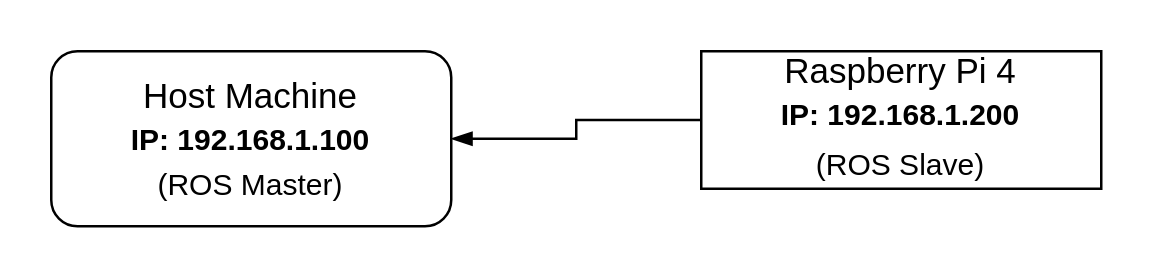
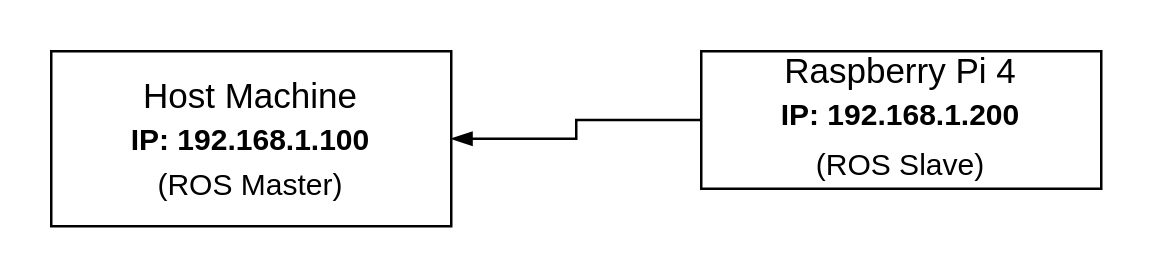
node "Host Machine IP: 192.168.1.100 (ROS Master)": shape rounded rectangle -> rectangle
